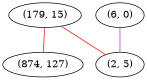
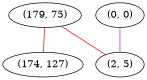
node "(179, 15)": label "(179, 15)" -> "(179, 75)"
node "(6, 0)": label "(6, 0)" -> "(0, 0)"
node "(874, 127)": label "(874, 127)" -> "(174, 127)"
